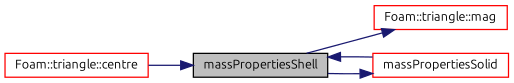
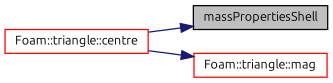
edge "massPropertiesShell" -> "Foam::triangle::mag": now "Foam::triangle::centre" -> "Foam::triangle::mag"
node "massPropertiesSolid": removed
